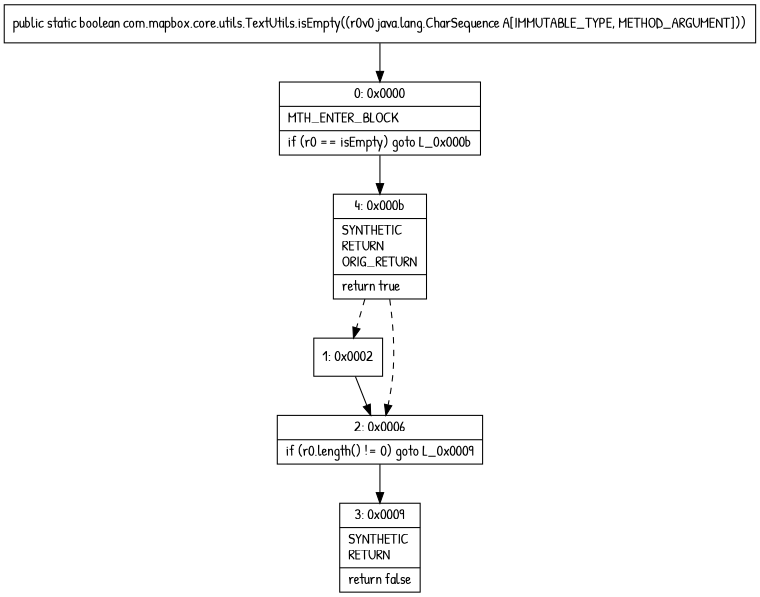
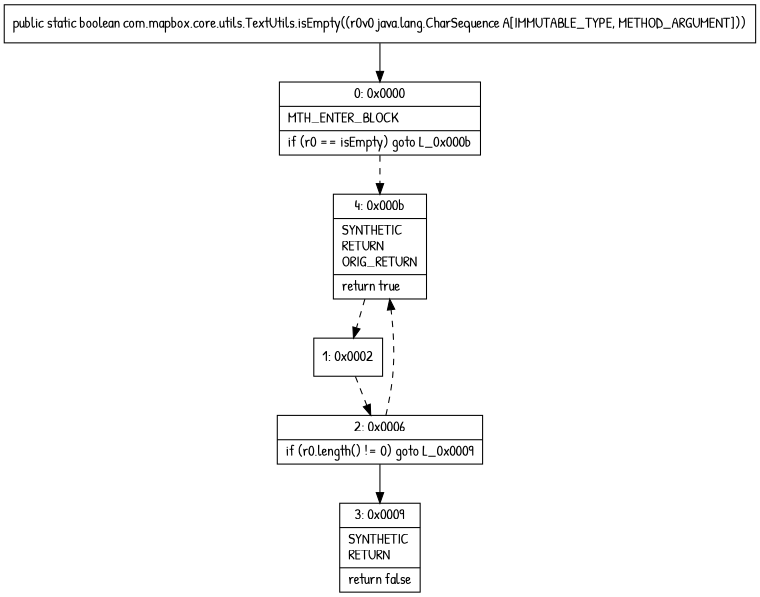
edge "0: 0x0000" -> "4: 0x000b": style solid -> dashed
edge "4: 0x000b" -> "2: 0x0006": reversed
edge "1: 0x0002" -> "2: 0x0006": style solid -> dashed
